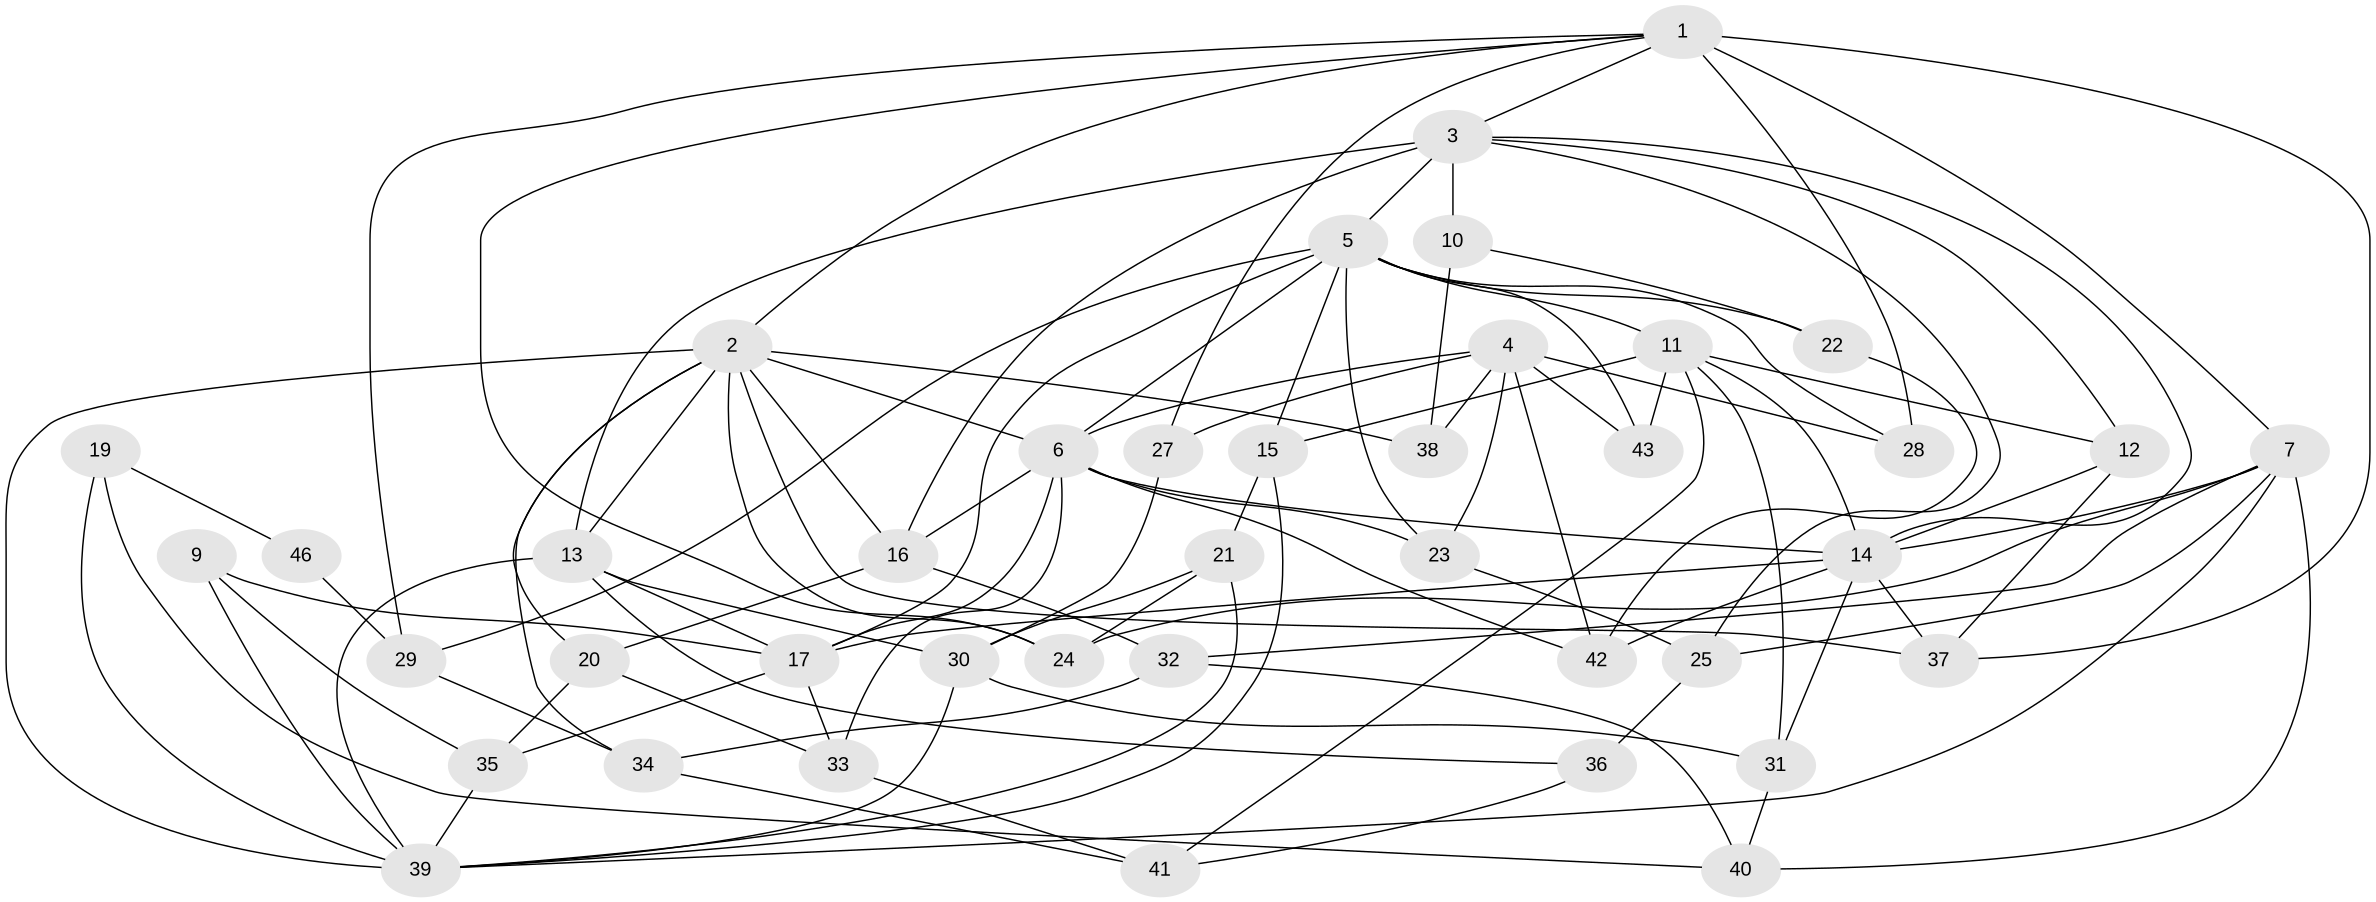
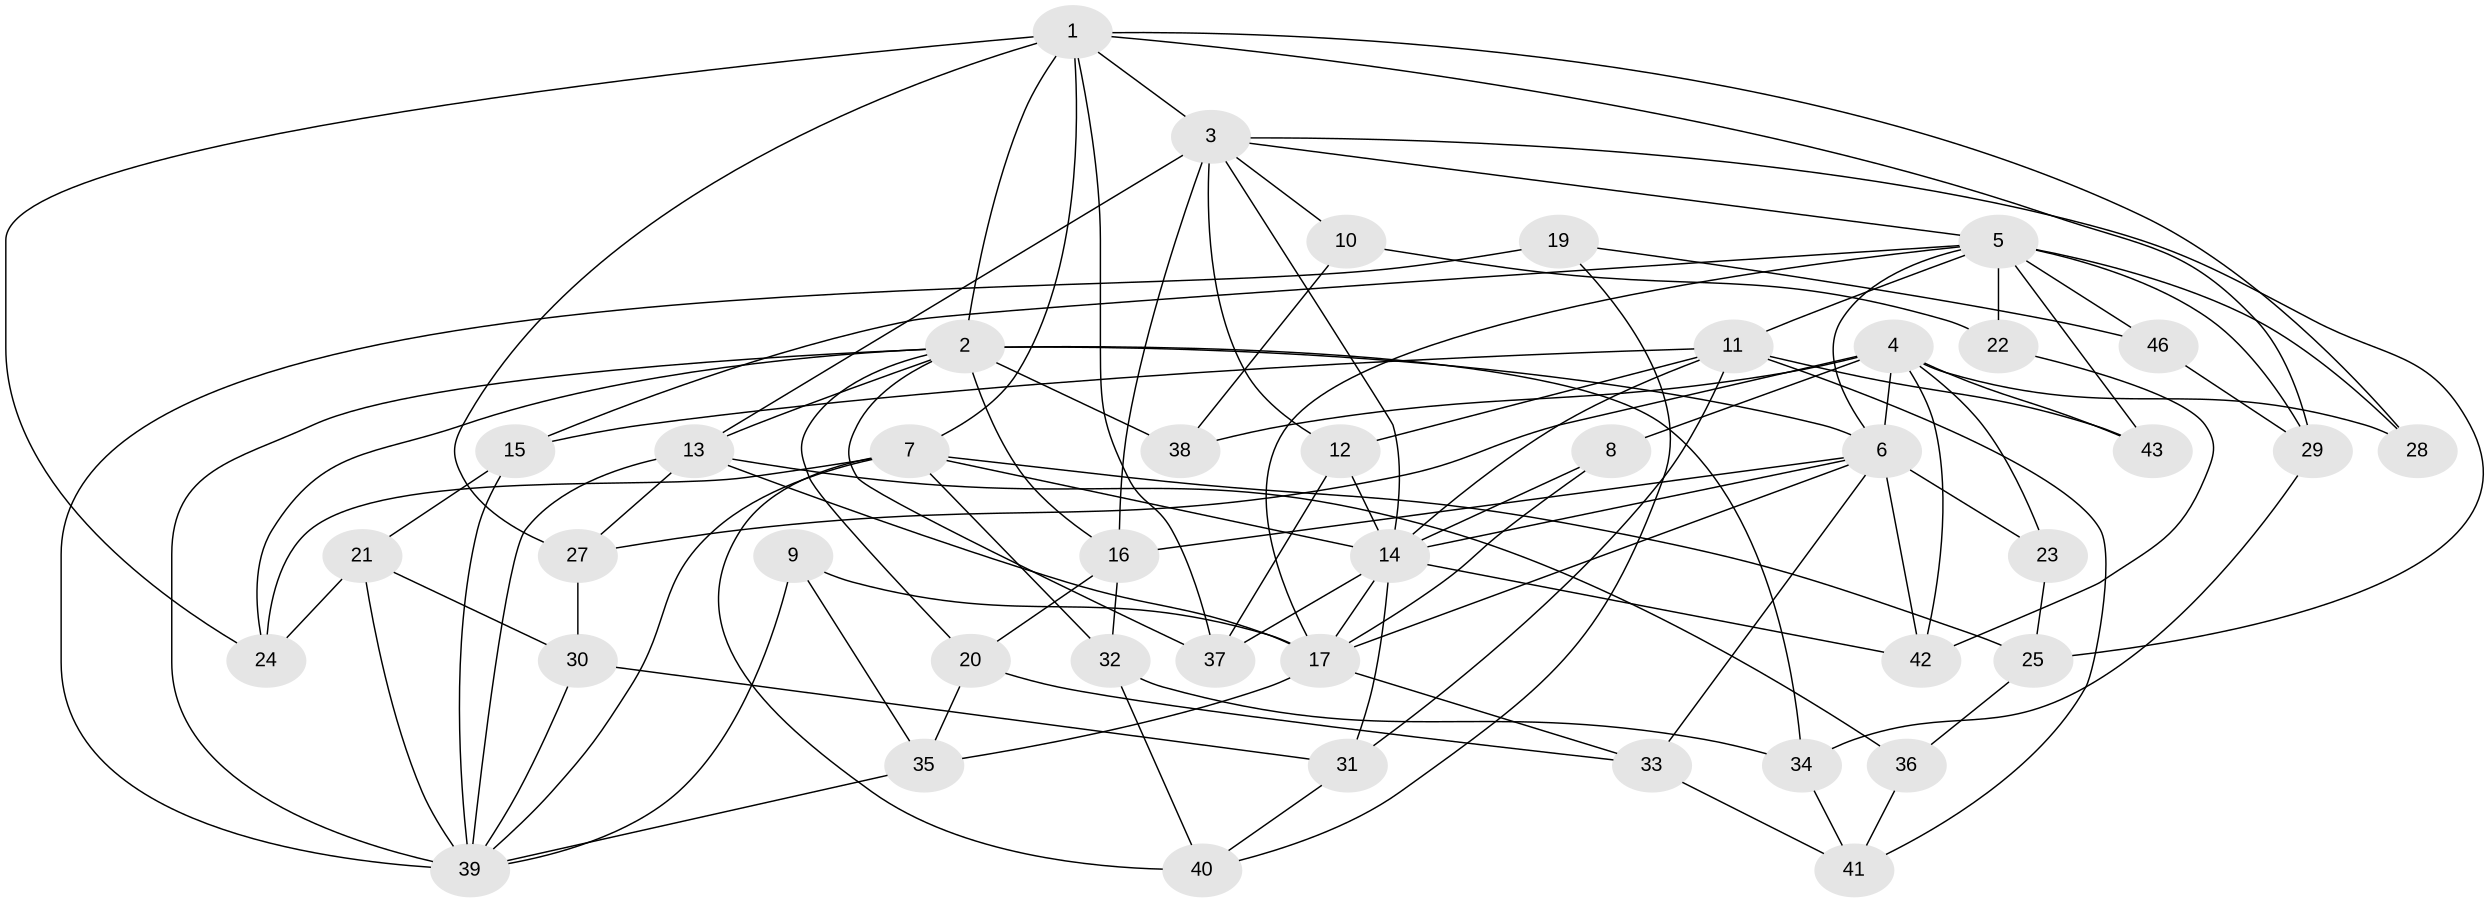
edge "5" -- "23": now "5" -- "46"
node "8": added
edge "13" -- "30": now "13" -- "27"
